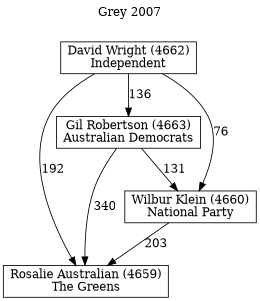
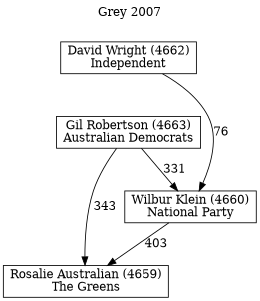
edge "David Wright (4662) Independent" -> "Gil Robertson (4663) Australian Democrats": removed, label "136"
edge "David Wright (4662) Independent" -> "Rosalie Australian (4659) The Greens": removed, label "192"
edge "Gil Robertson (4663) Australian Democrats" -> "Wilbur Klein (4660) National Party": label "131" -> "331"
edge "Gil Robertson (4663) Australian Democrats" -> "Rosalie Australian (4659) The Greens": label "340" -> "343"
edge "Wilbur Klein (4660) National Party" -> "Rosalie Australian (4659) The Greens": label "203" -> "403"
